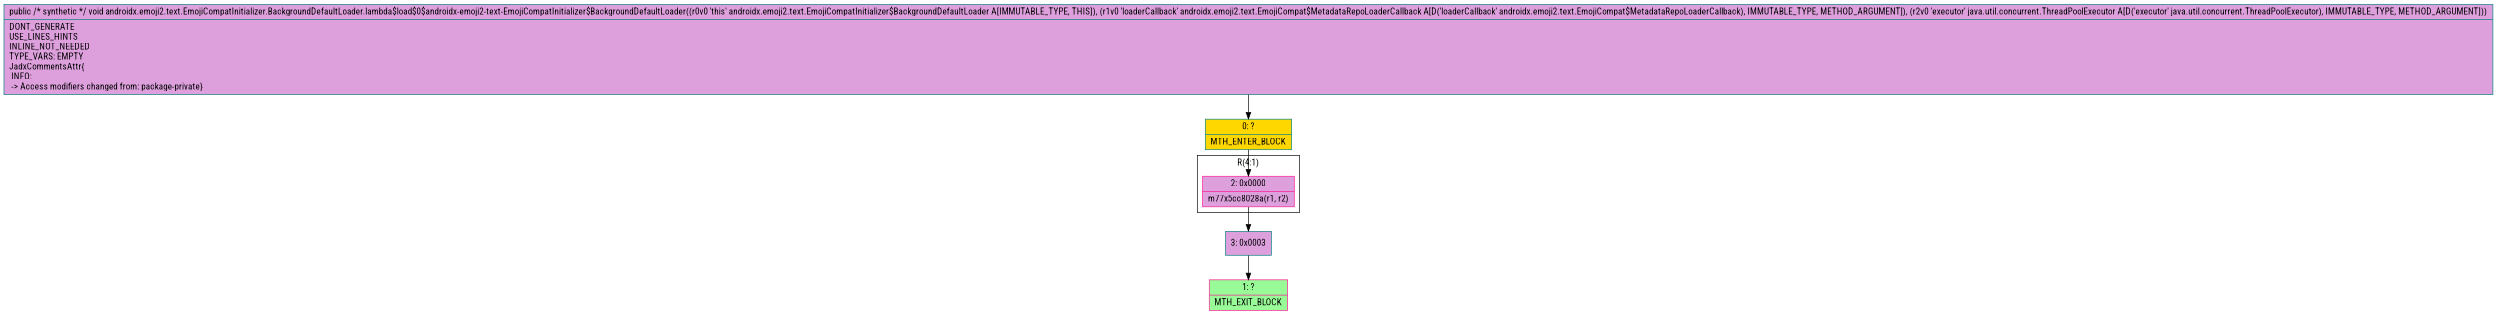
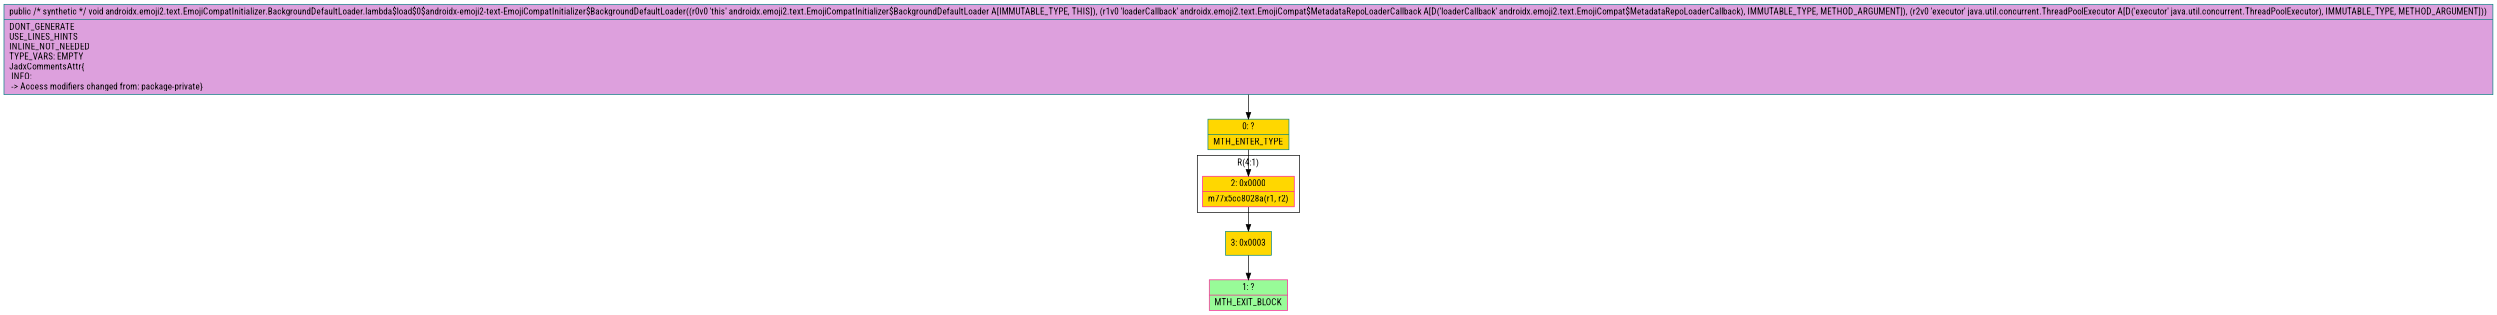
node "0: ?": text "MTH_ENTER_BLOCK" -> "MTH_ENTER_TYPE"
node "2: 0x0000": fillcolor plum -> gold
node "3: 0x0003": fillcolor plum -> gold
